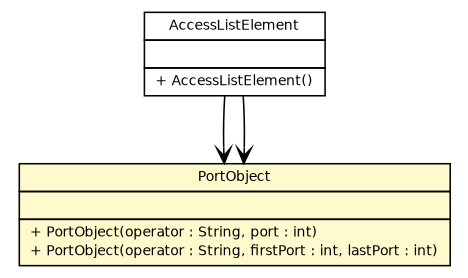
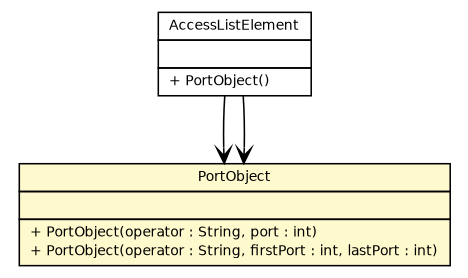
node "AccessListElement": text "+ AccessListElement()" -> "+ PortObject()"
